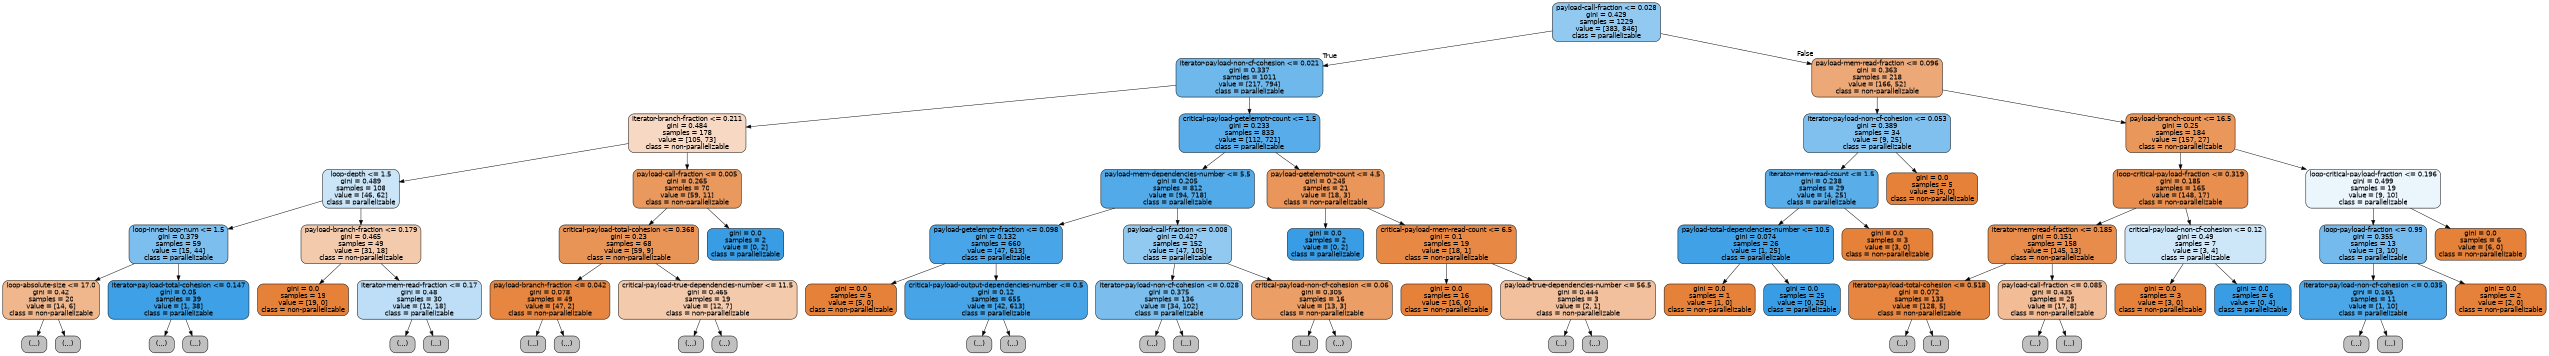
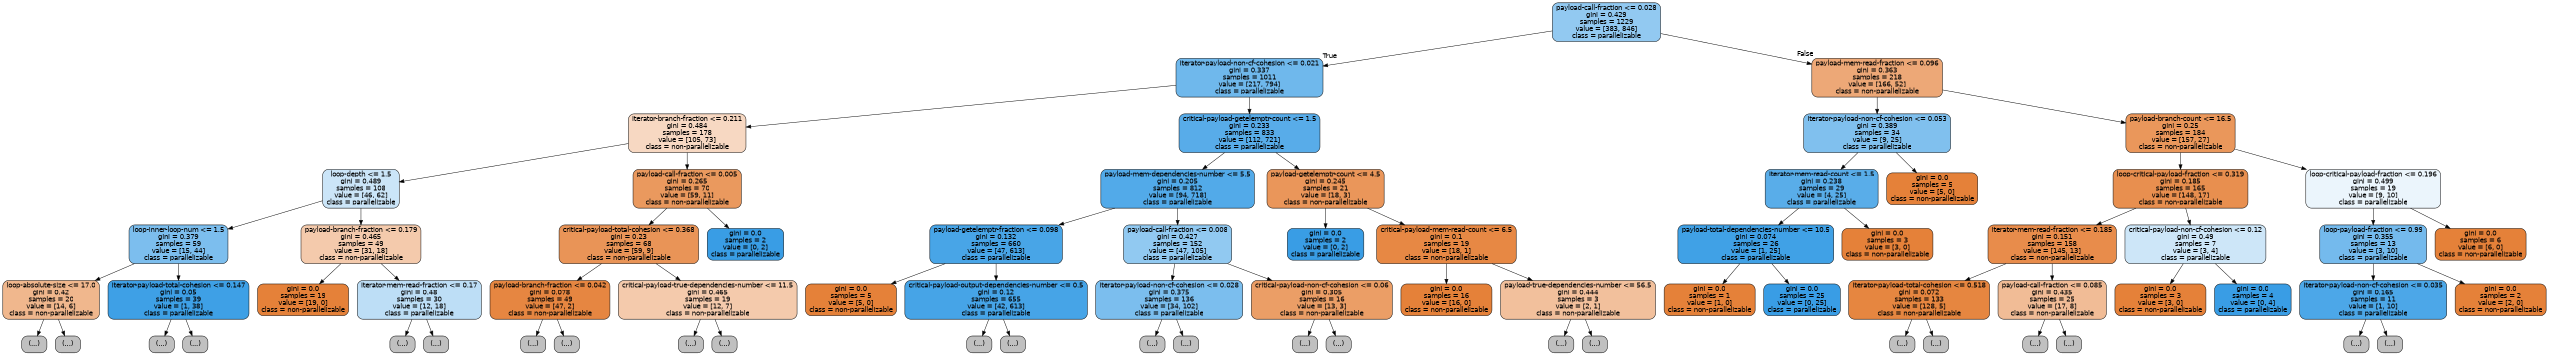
node "gini = 0.0 samples = 6 value = [0, 4] class = parallelizable": label "gini = 0.0 samples = 6 value = [0, 4] class = parallelizable" -> "gini = 0.0 samples = 4 value = [0, 4] class = parallelizable"
